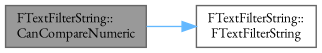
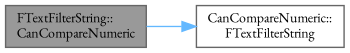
node "FTextFilterString:: FTextFilterString": label "FTextFilterString:: FTextFilterString" -> "CanCompareNumeric:: FTextFilterString"
